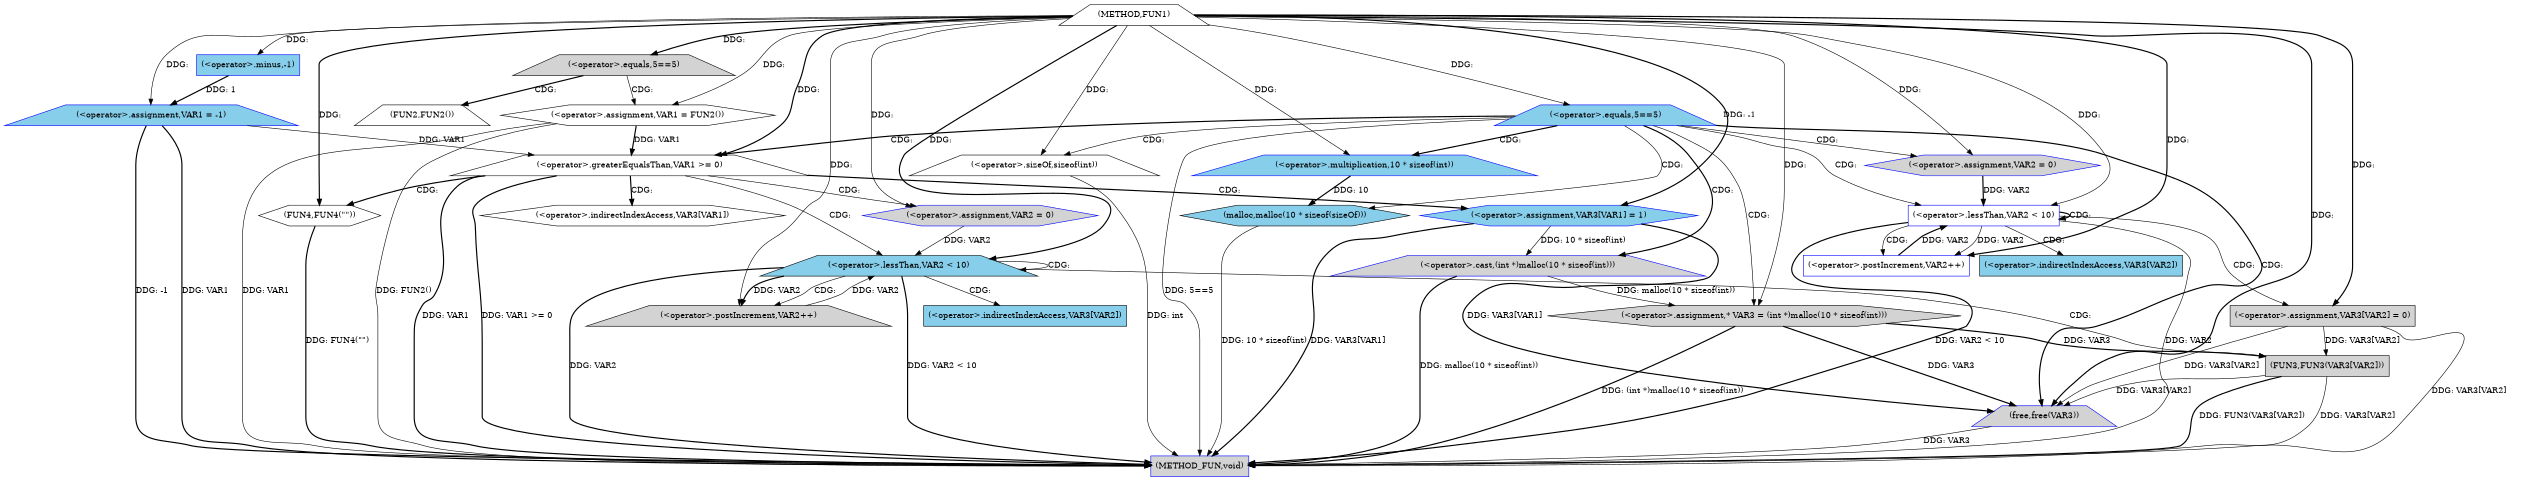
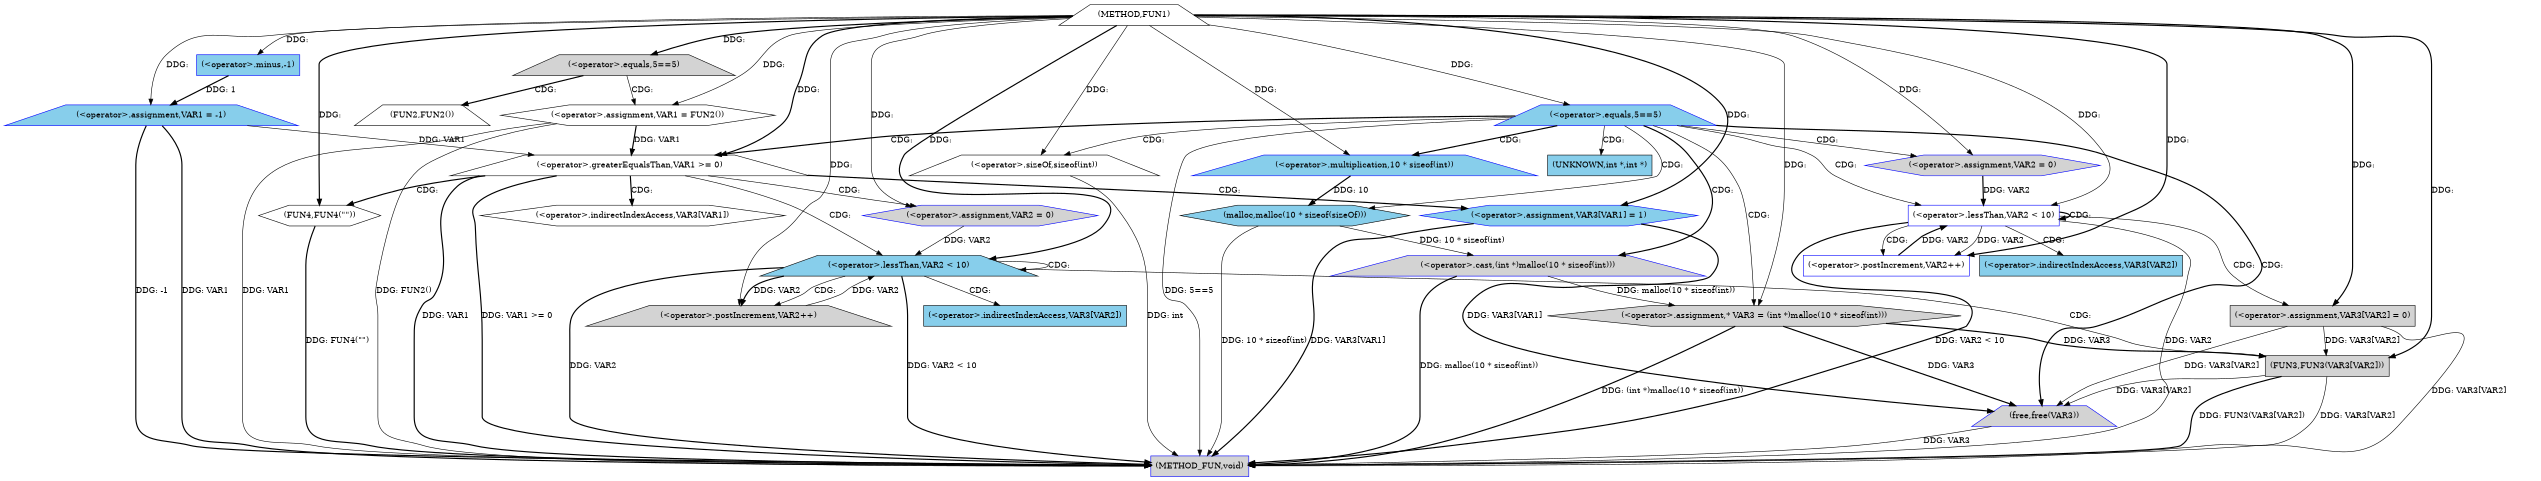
edge "(METHOD,FUN1)" -> "(free,free(VAR3))": now "(METHOD,FUN1)" -> "(FUN3,FUN3(VAR3[VAR2]))"
edge "(METHOD,FUN1)" -> "(<operator>.assignment,VAR3[VAR1] = 1)": label "DDG: -1" -> "DDG: "
node "(UNKNOWN,int *,int *)": added
edge "(<operator>.assignment,VAR3[VAR1] = 1)" -> "(<operator>.cast,(int *)malloc(10 * sizeof(int)))": now "(malloc,malloc(10 * sizeof(sizeOf)))" -> "(<operator>.cast,(int *)malloc(10 * sizeof(int)))"
